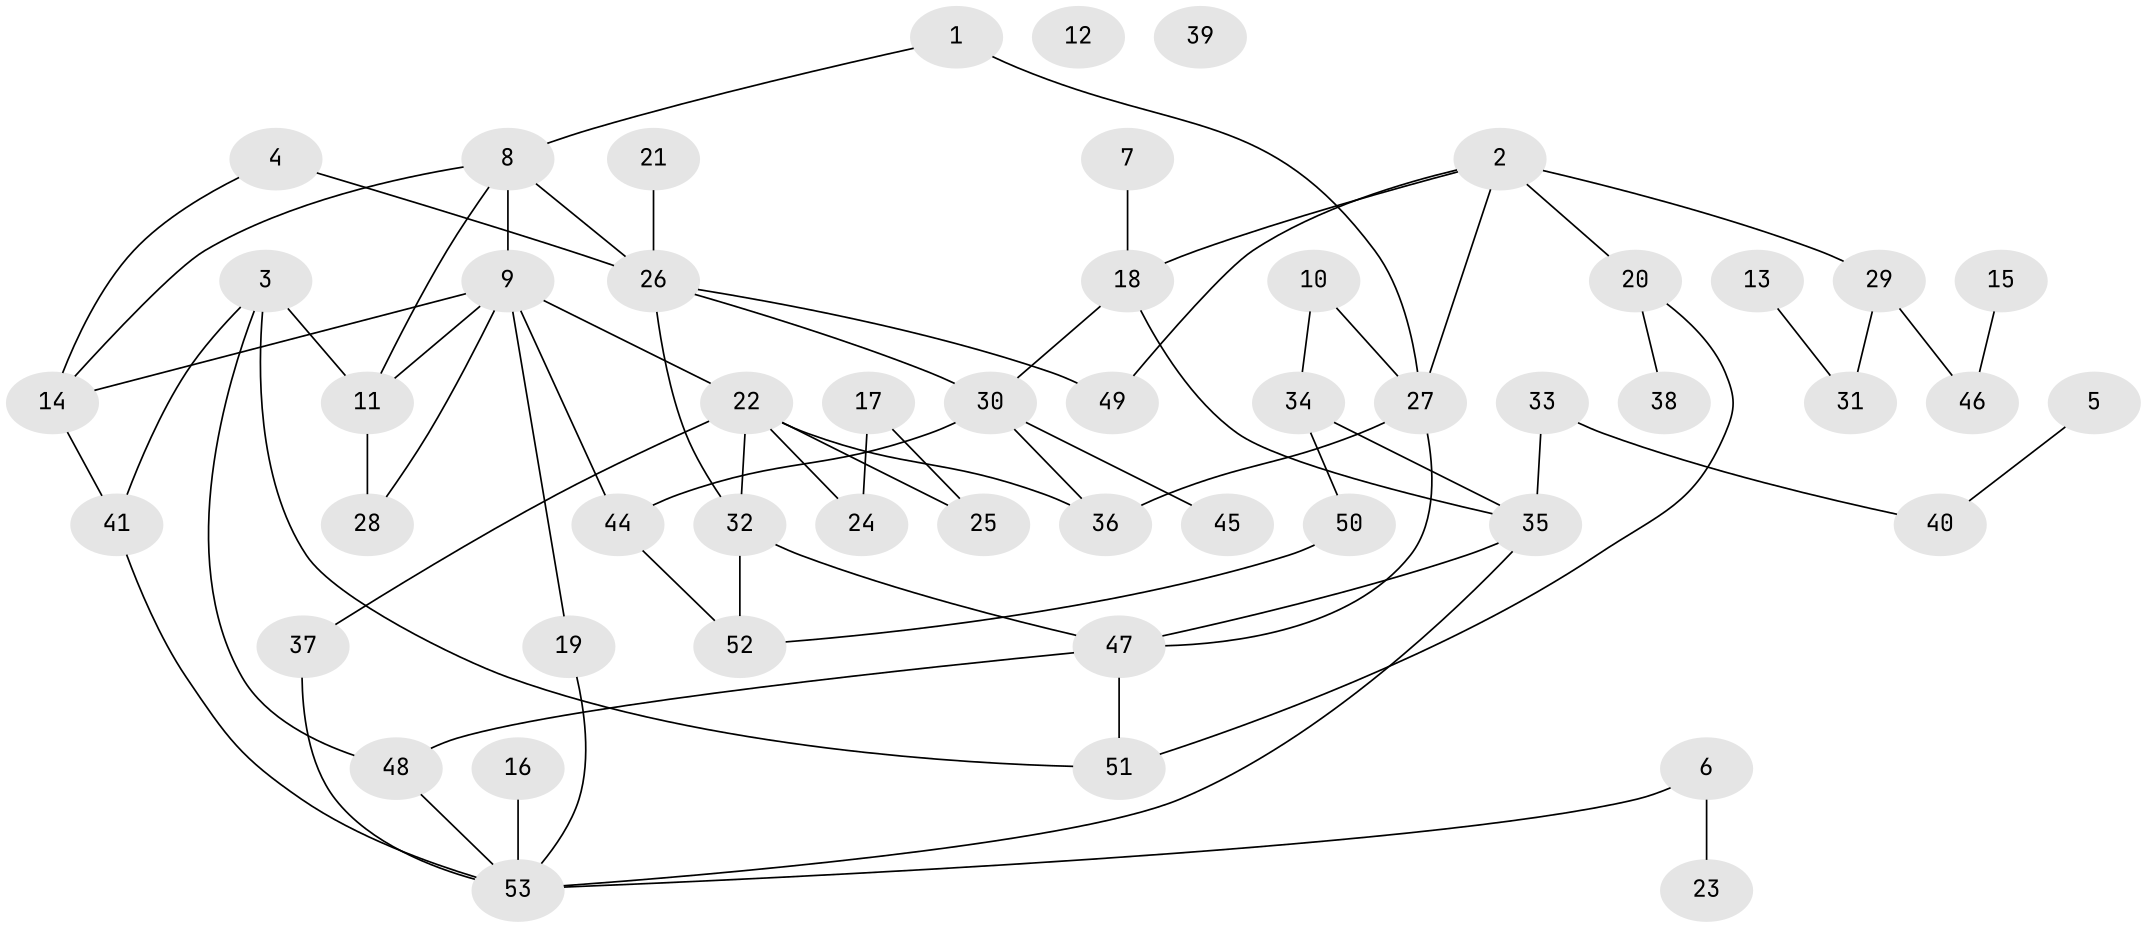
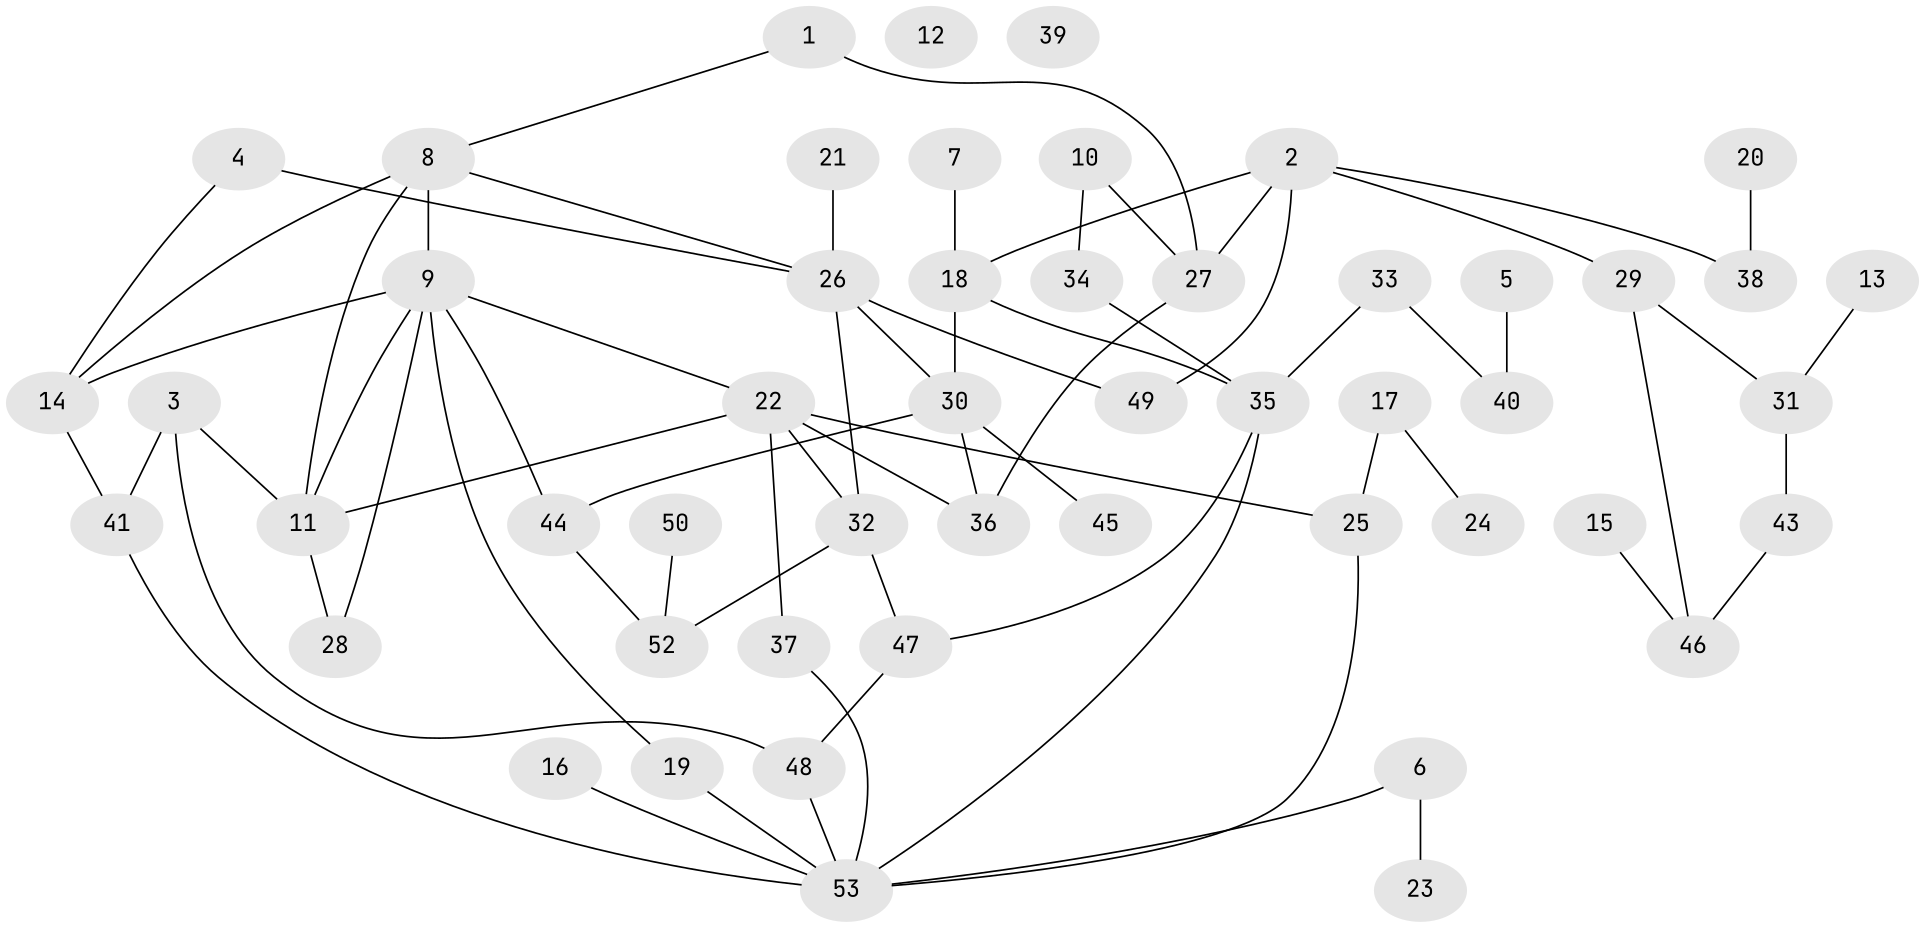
edge "2" -- "20": now "2" -- "38"
edge "22" -- "24": now "22" -- "11"
edge "34" -- "50": removed
node "43": added
edge "27" -- "47": removed
node "51": removed
edge "25" -- "53": added
